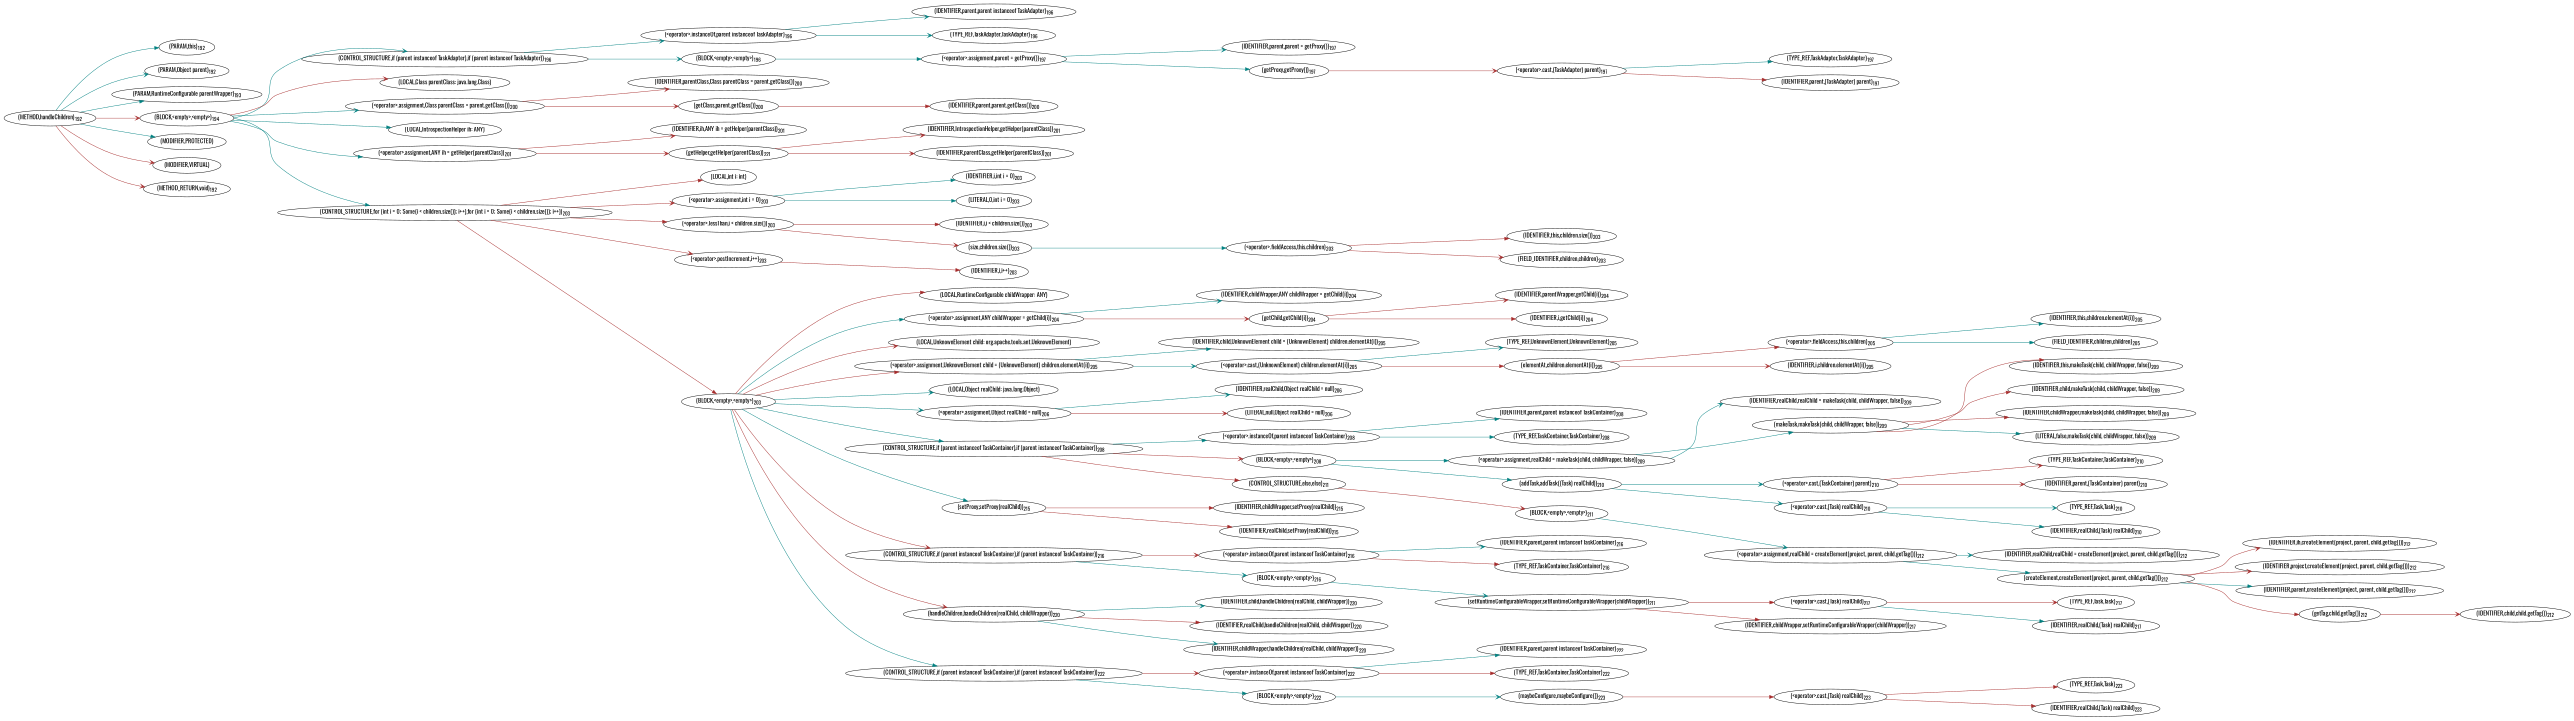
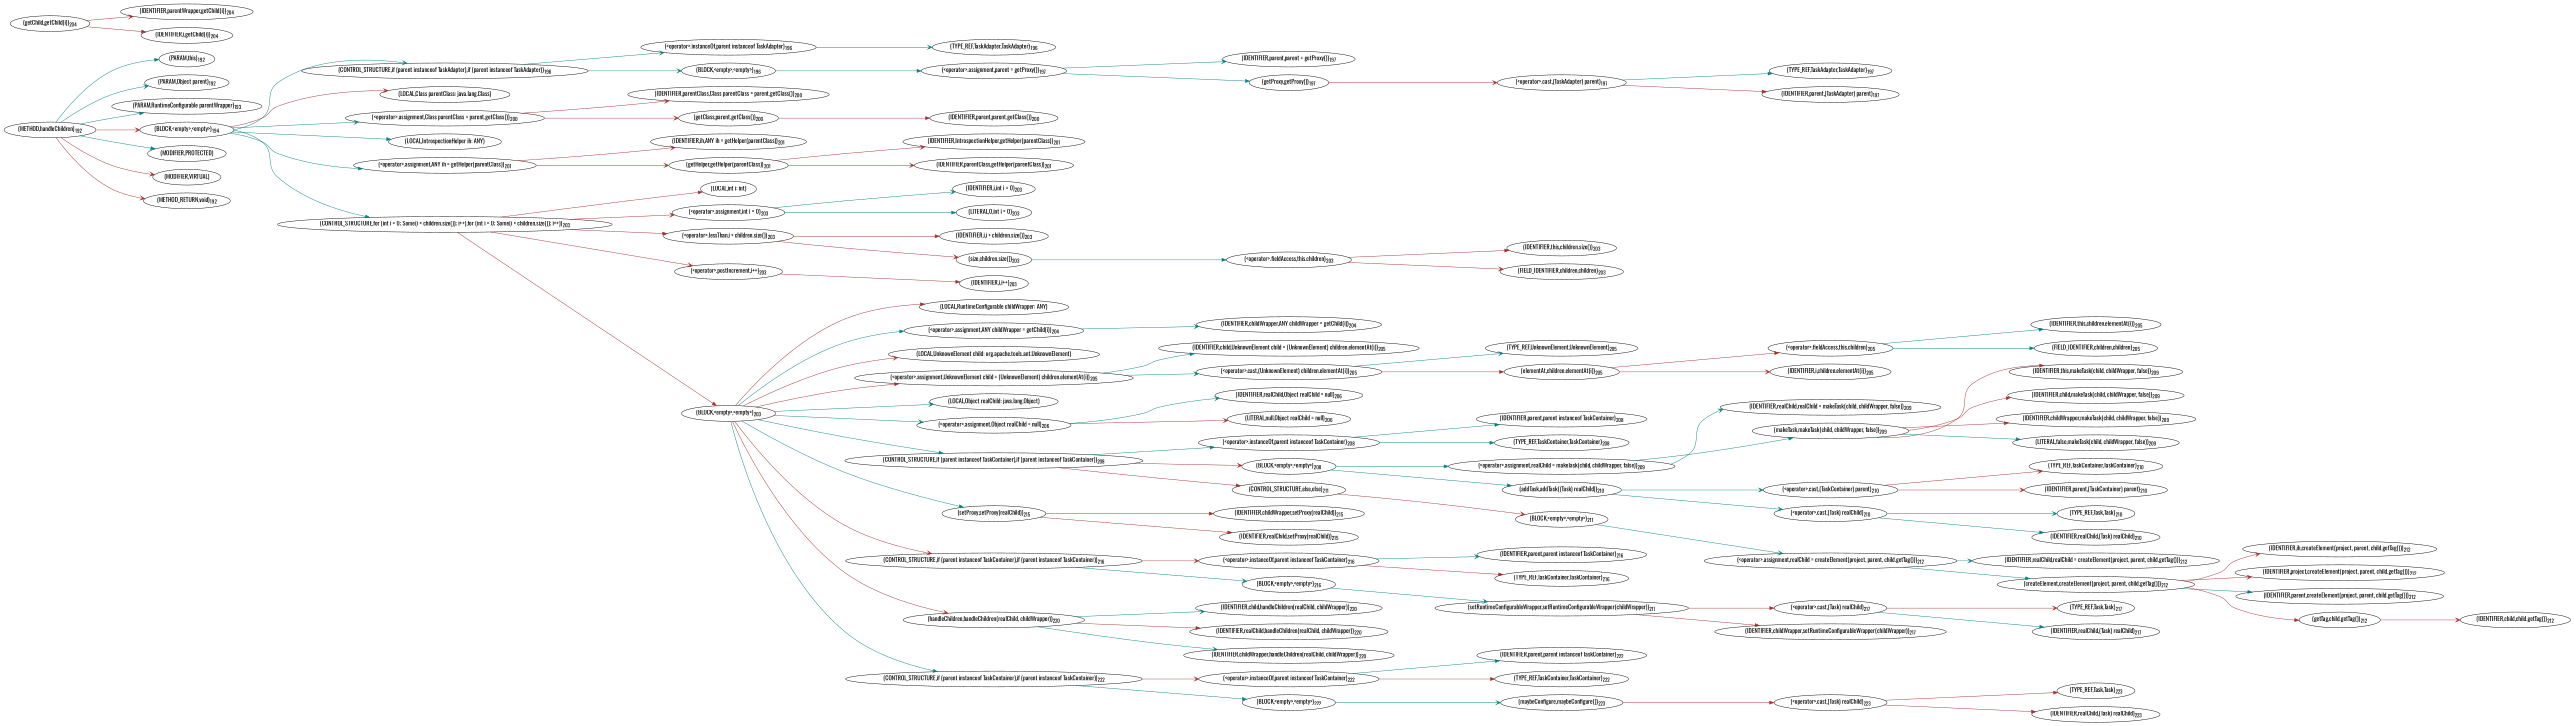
node "(IDENTIFIER,parent,parent instanceof TaskAdapter)": removed
node "(getHelper,getHelper(parentClass))": text "221" -> "201"
edge "(<operator>.assignment,int i = 0)" -> "(IDENTIFIER,i,int i = 0)": arrowhead normal -> vee
edge "(<operator>.assignment,ANY childWrapper = getChild(i))" -> "(getChild,getChild(i))": removed
